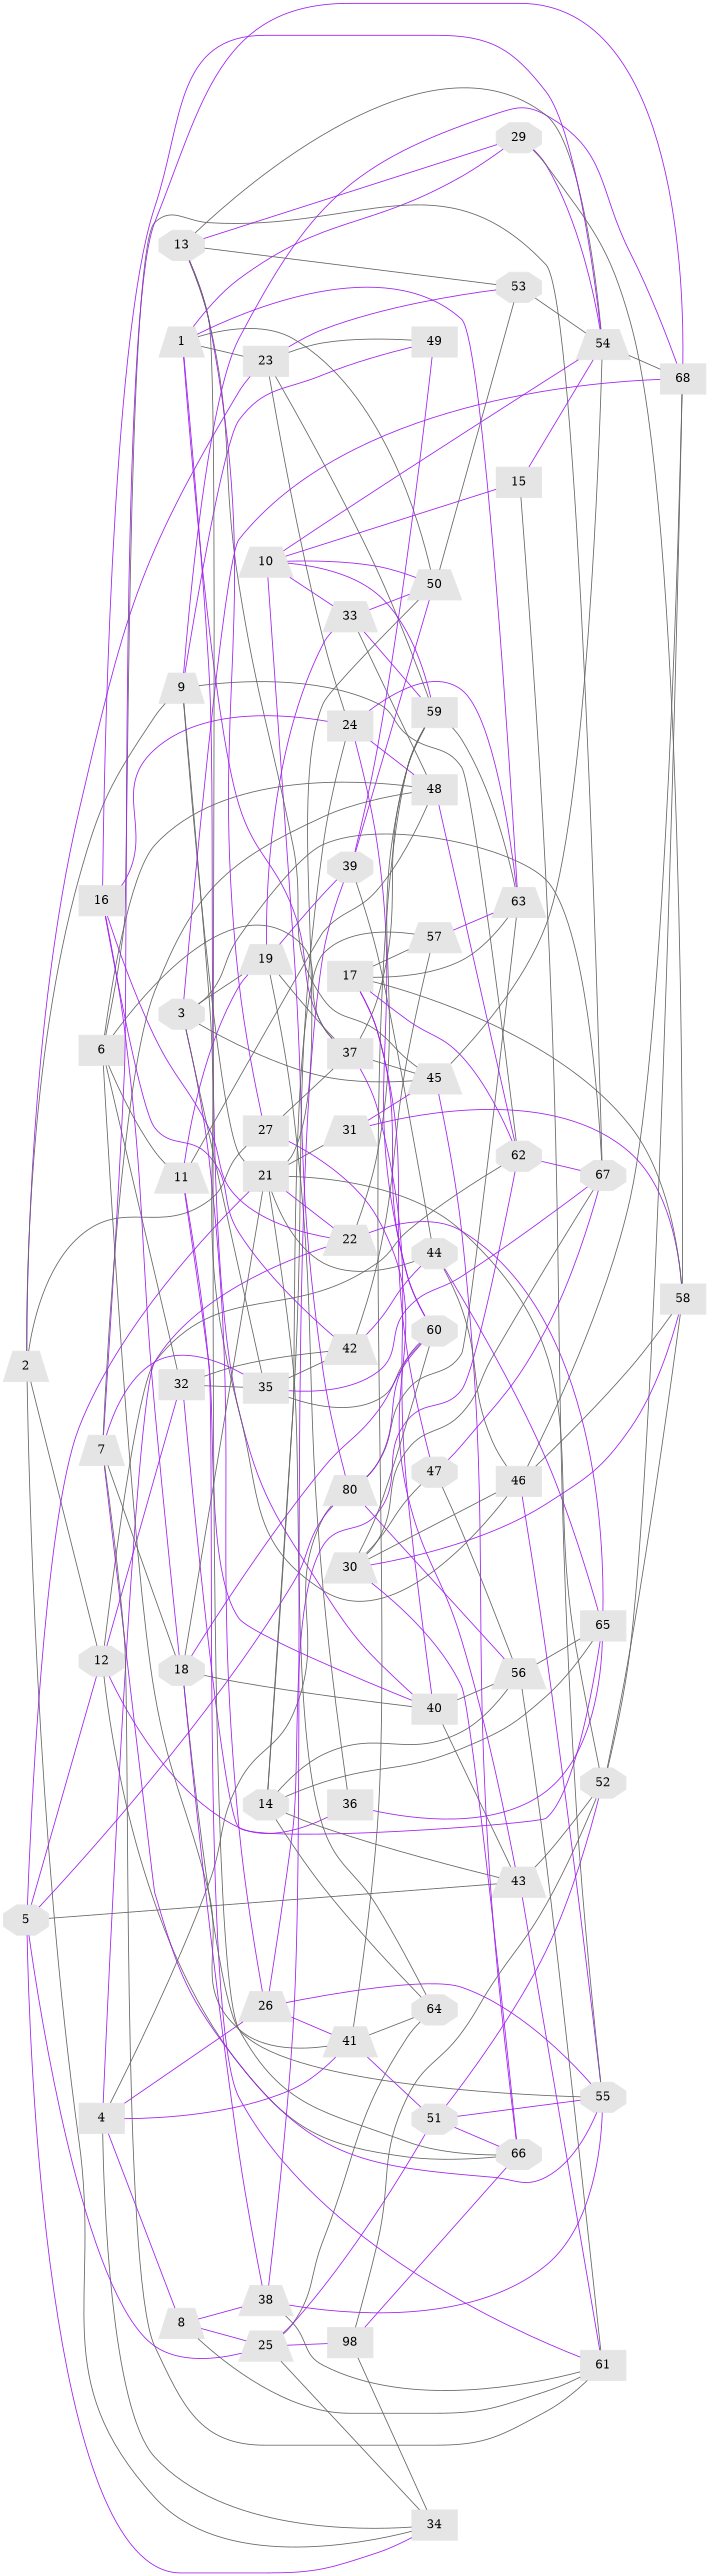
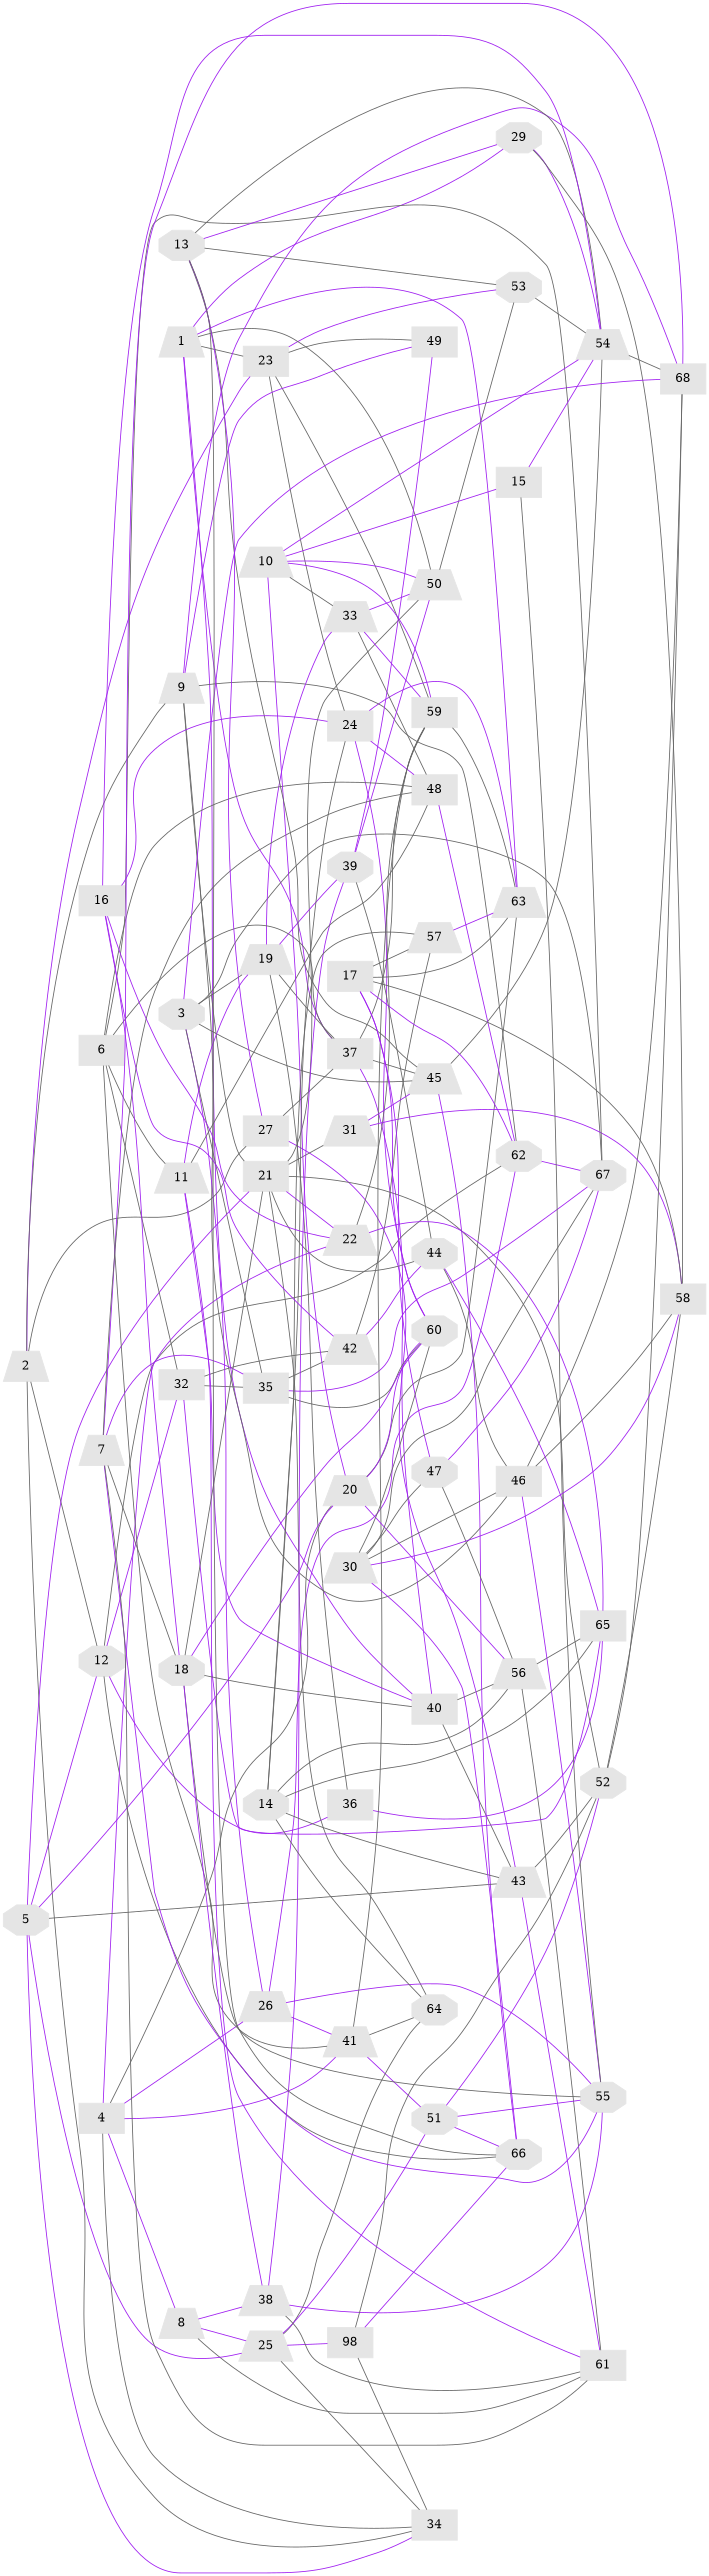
edge "10" -- "33": color purple -> gray40
node "80": label "80" -> "20"
